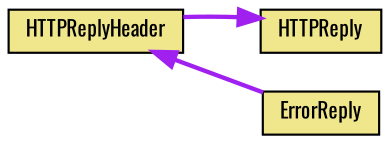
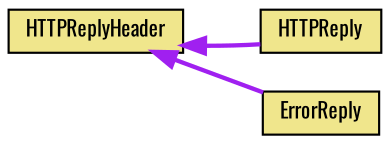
edge "HTTPReplyHeader" -> "HTTPReply": reversed
